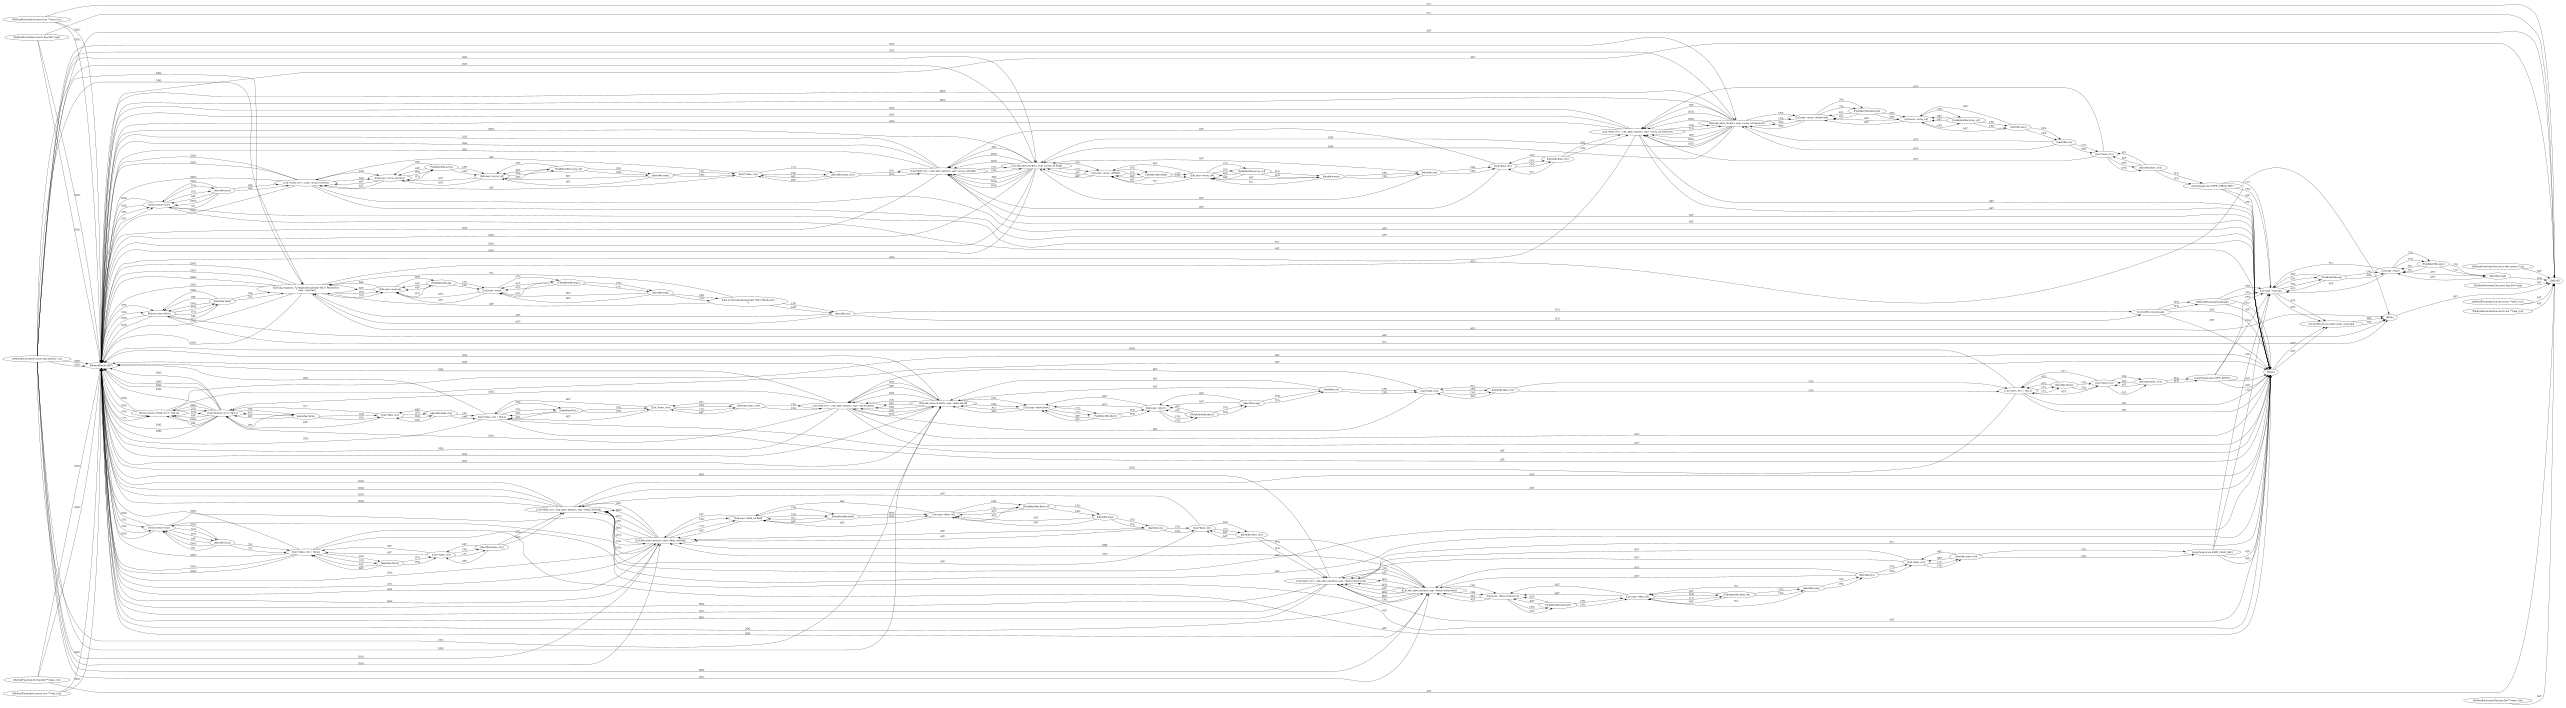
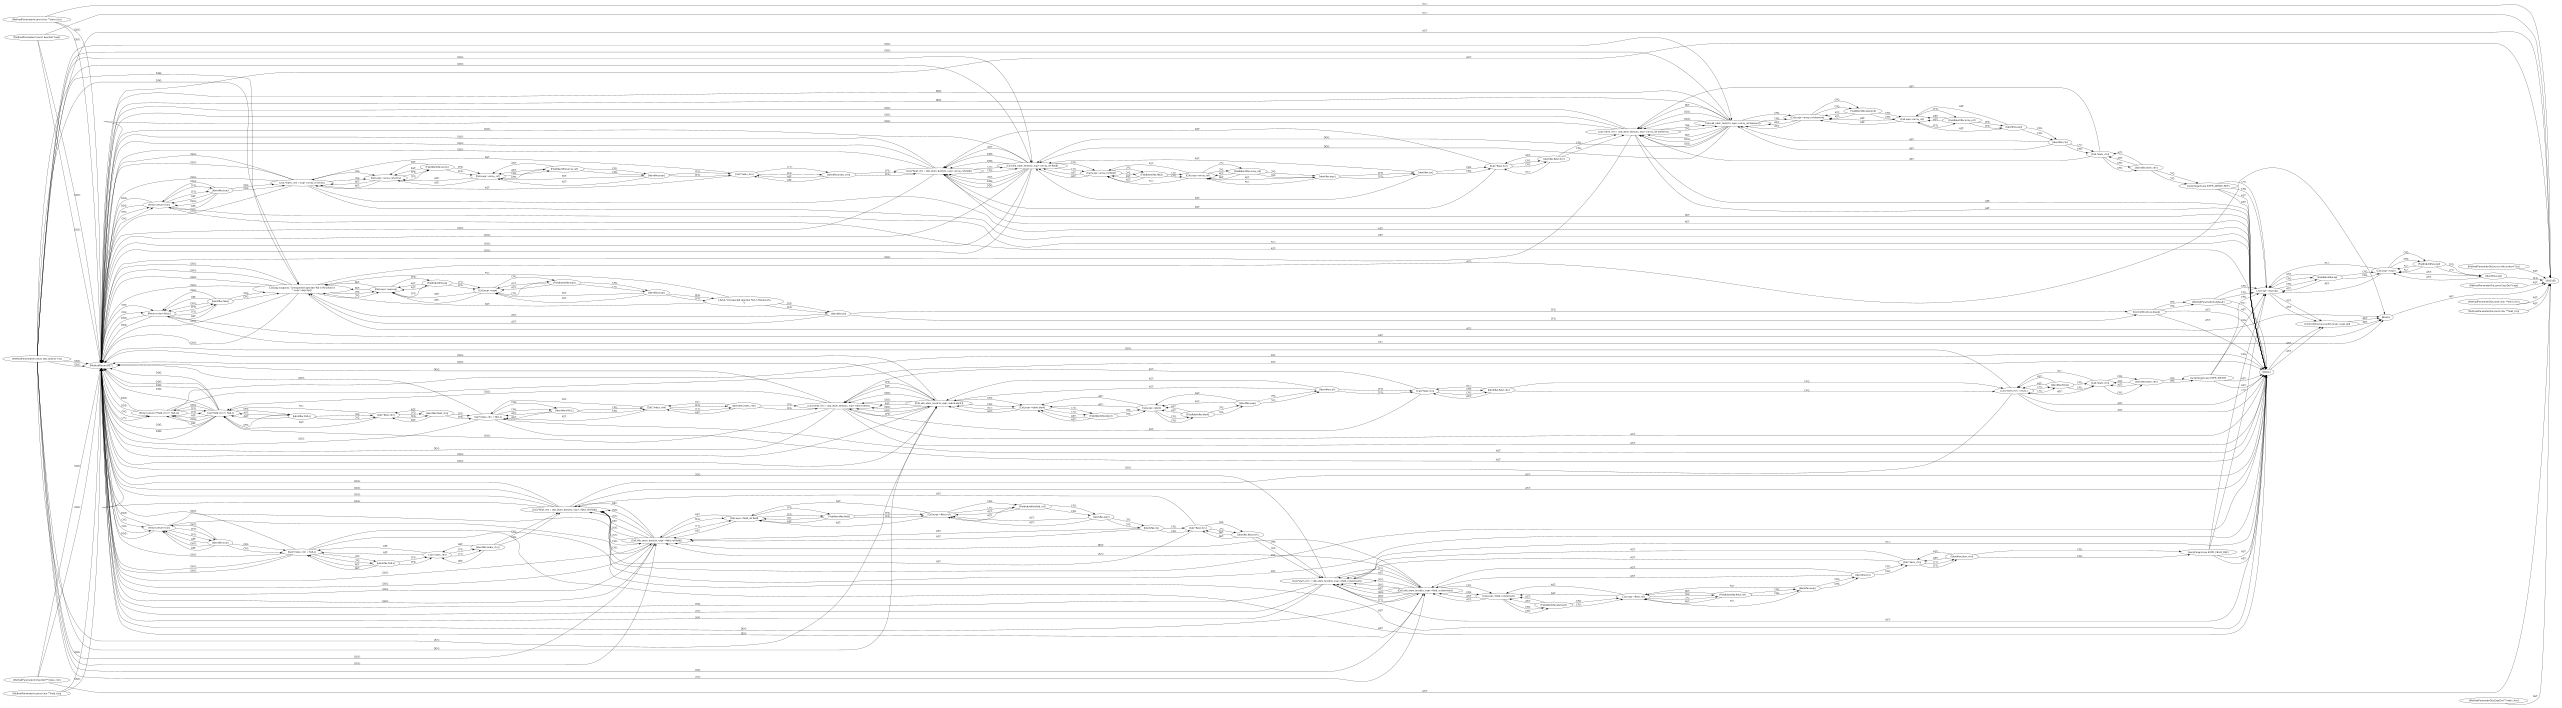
node "(Call,*context_rtrn != NULL)": label "(Call,*context_rtrn != NULL)" -> "(Call,*field_rtrn != NULL)"
